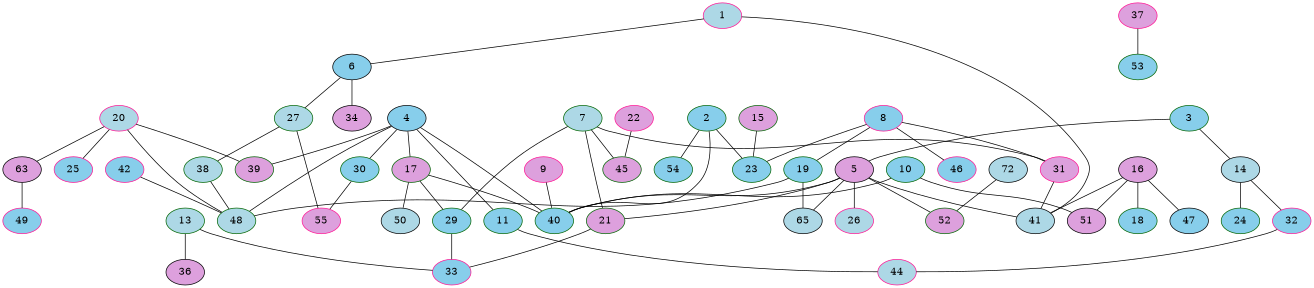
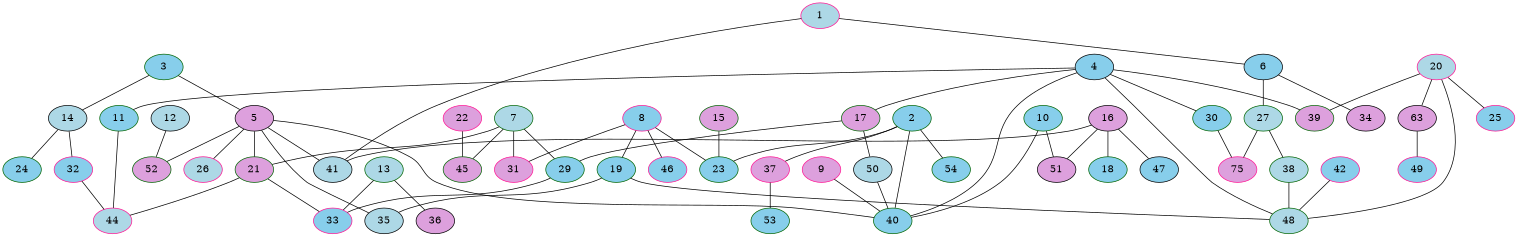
edge "2" -- "37": added
node "72": label "72" -> "12"
edge "17" -- "40": now "50" -- "40"
edge "31" -- "41": removed
edge "21" -- "44": added
node "55": label "55" -> "75"
node "65": label "65" -> "35"
